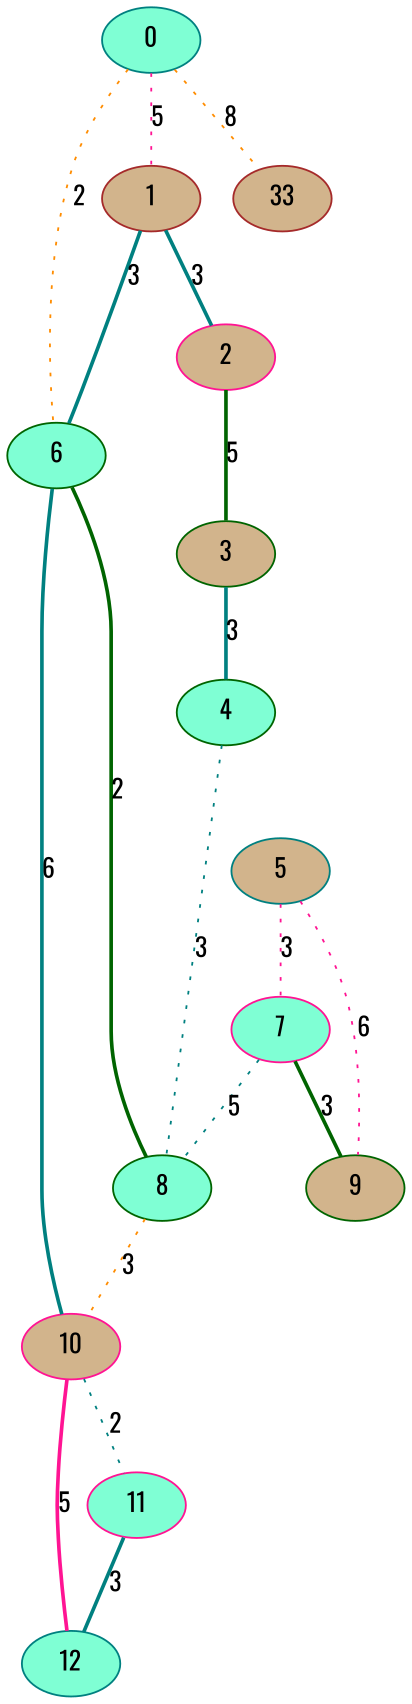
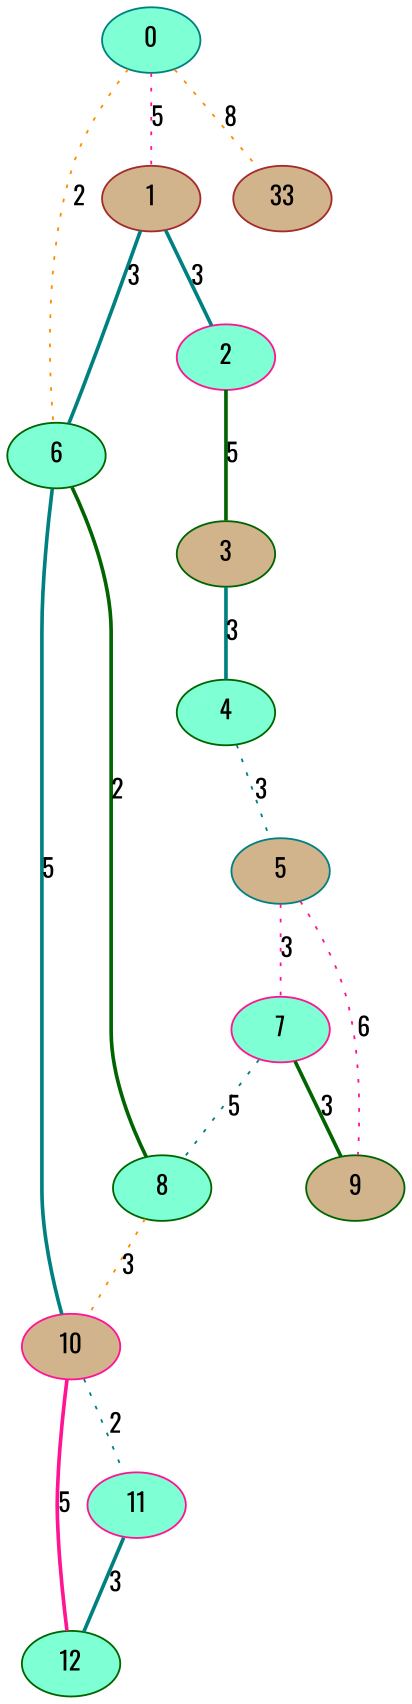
node "2": fillcolor tan -> aquamarine
edge "6" -- "10": label "6" -> "5"
edge "4" -- "8": now "4" -- "5"
node "12": color teal -> darkgreen
